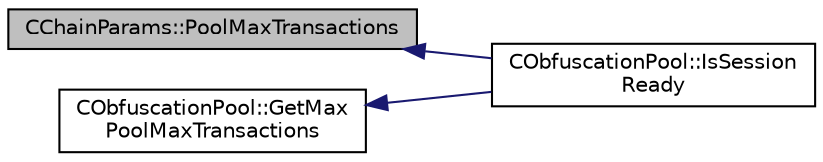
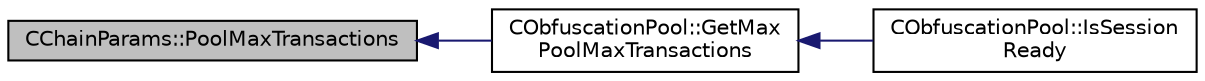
edge "CObfuscationPool::IsSession Ready" -> "CChainParams::PoolMaxTransactions": now "CObfuscationPool::GetMax PoolMaxTransactions" -> "CChainParams::PoolMaxTransactions"
